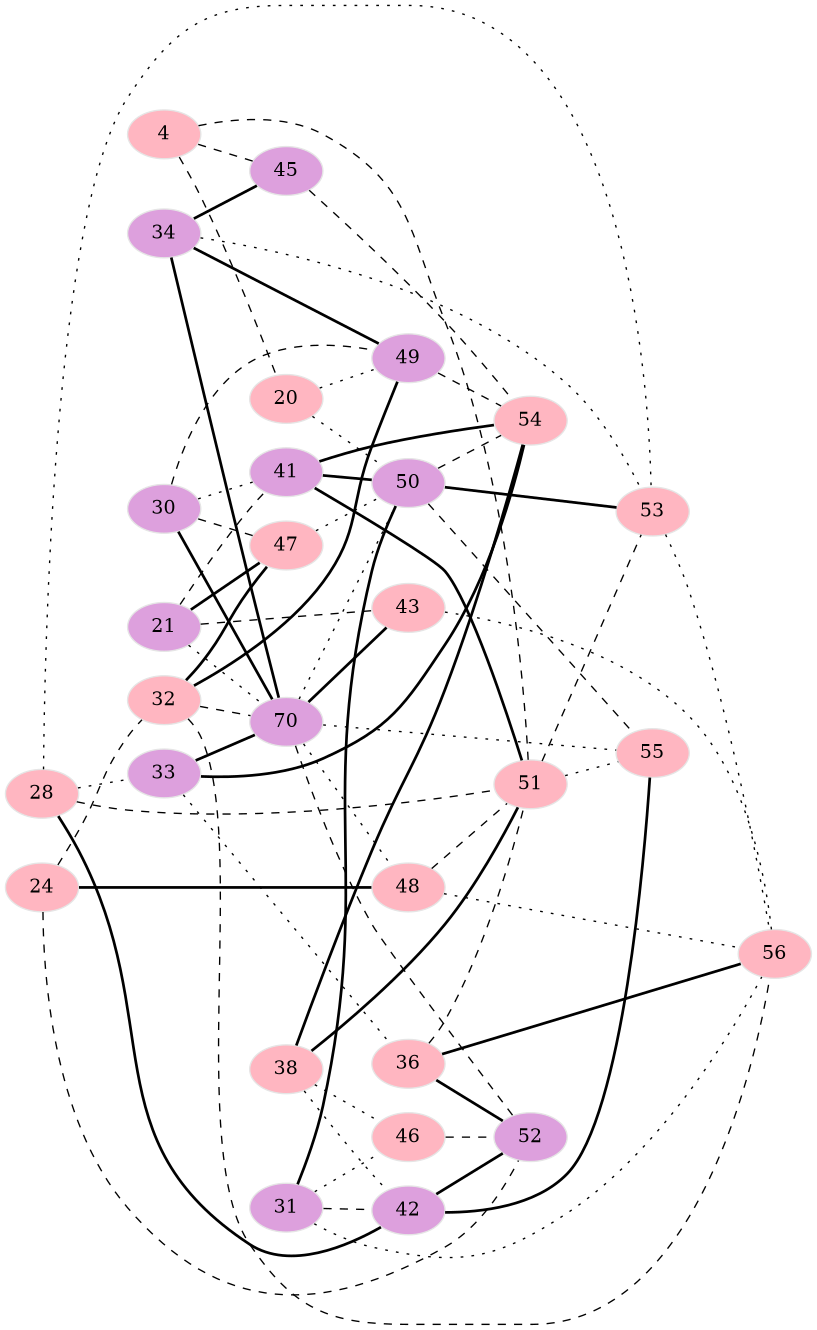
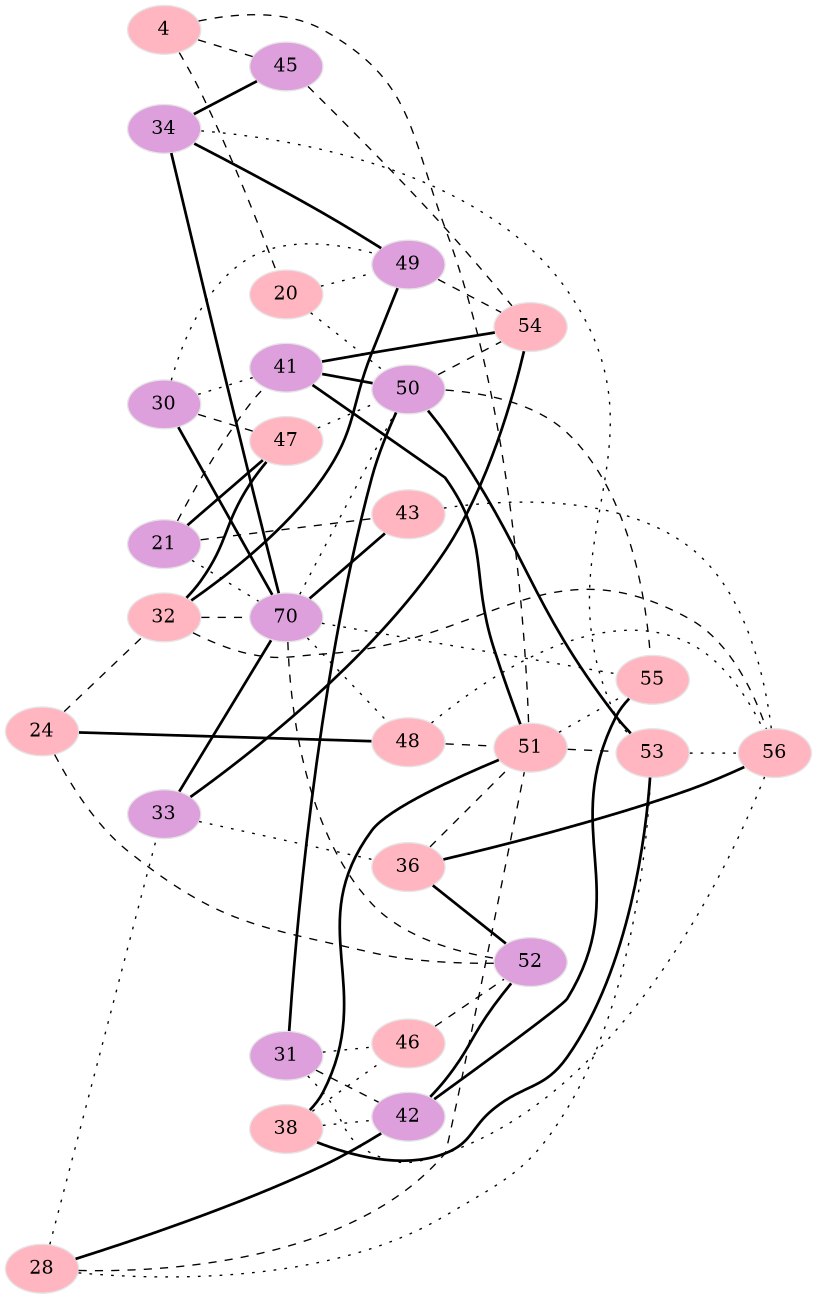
edge "49" -- "30": style dashed -> dotted
edge "54" -- "38": now "53" -- "38"
